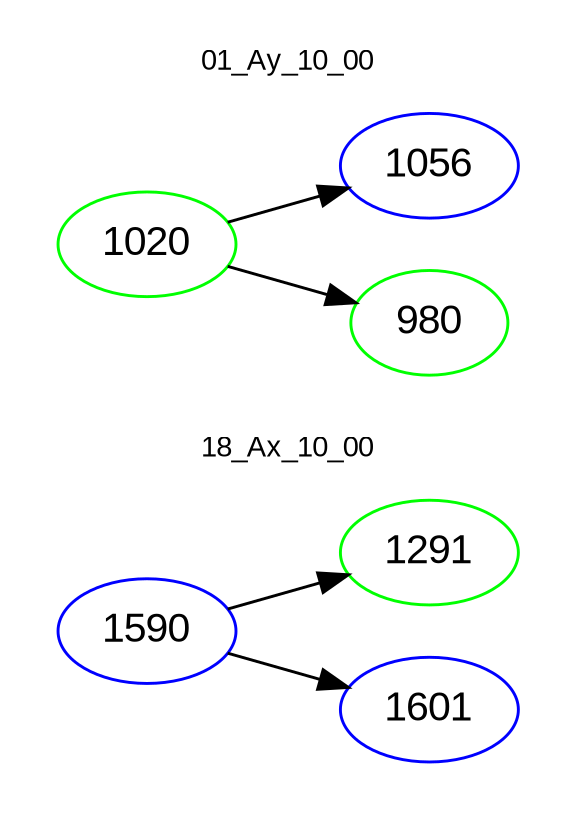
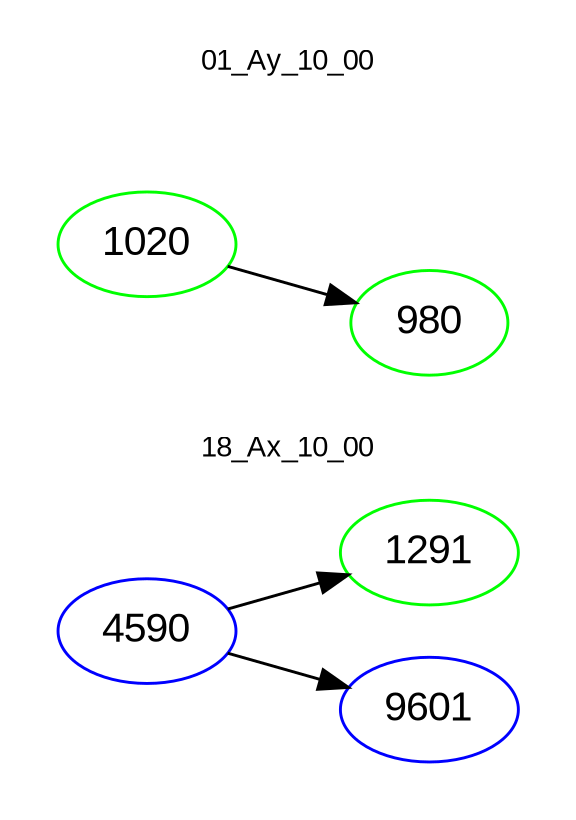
node "1056": removed
node "1590": label "1590" -> "4590"
node "1601": label "1601" -> "9601"
